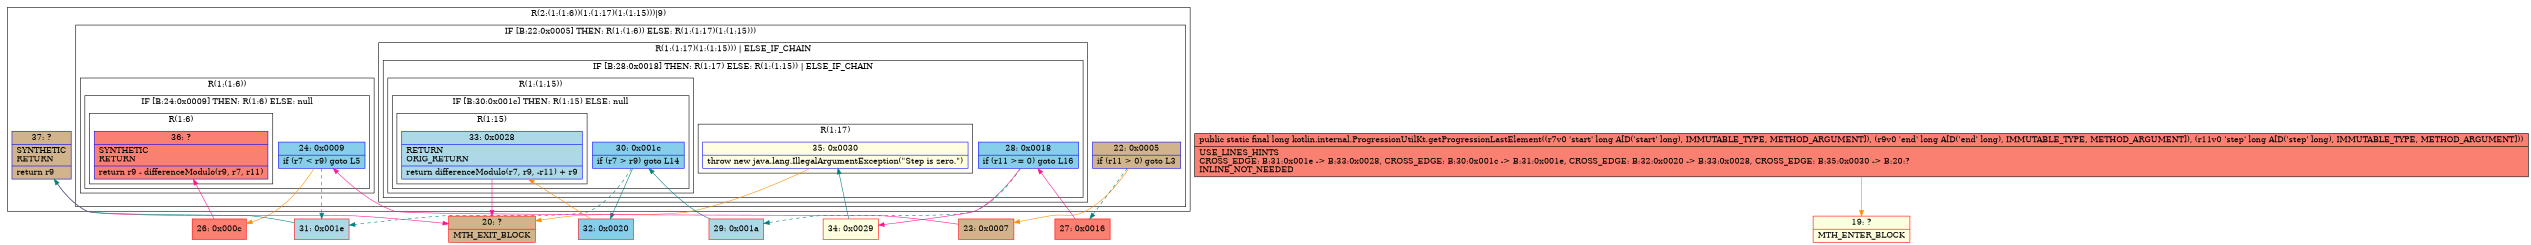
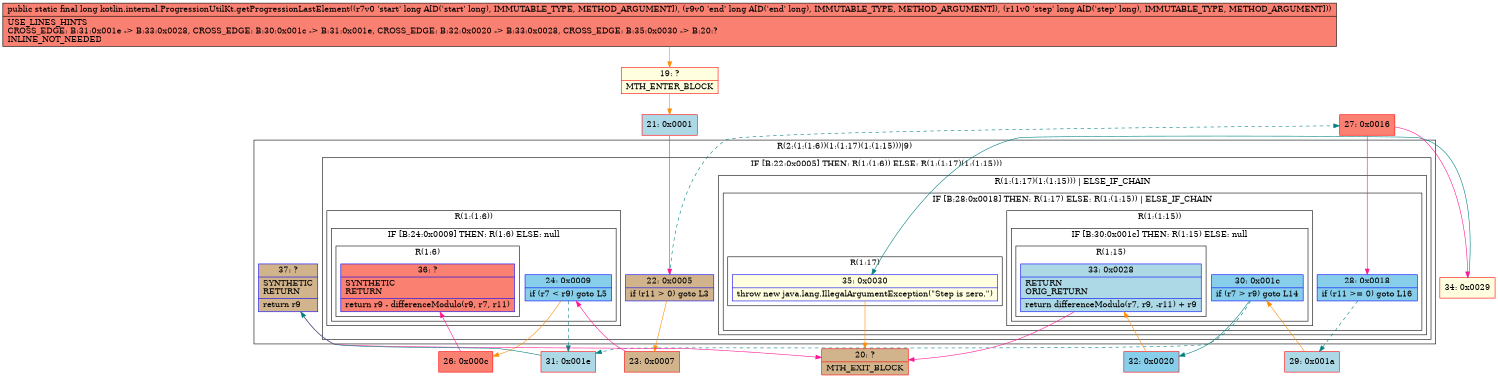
node "21: 0x0001": added
edge "29: 0x001a" -> "30: 0x001c": color teal -> darkorange
edge "28: 0x0018" -> "34: 0x0029": now "27: 0x0016" -> "34: 0x0029"
